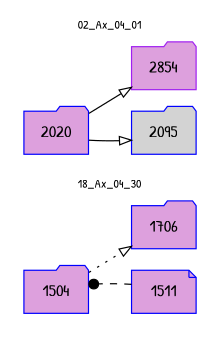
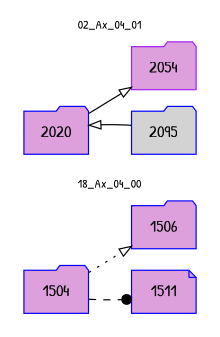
node "2854": label "2854" -> "2054"
edge "2020" -> "2095": reversed
cluster "18_Ax_04_30": label "18_Ax_04_30" -> "18_Ax_04_00"
node "1706": label "1706" -> "1506"
edge "1511" -> "1504": reversed
